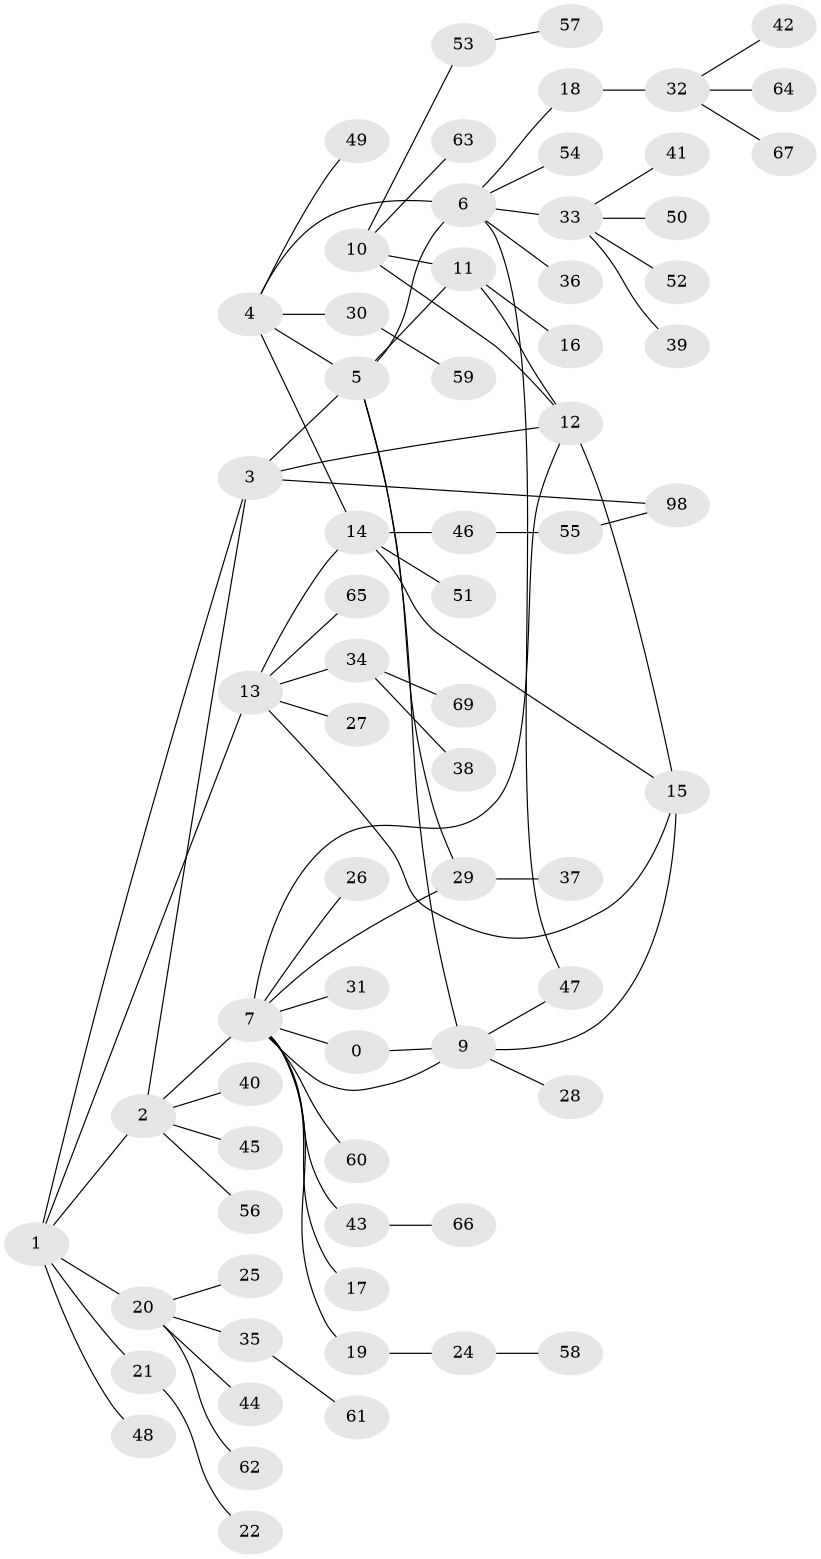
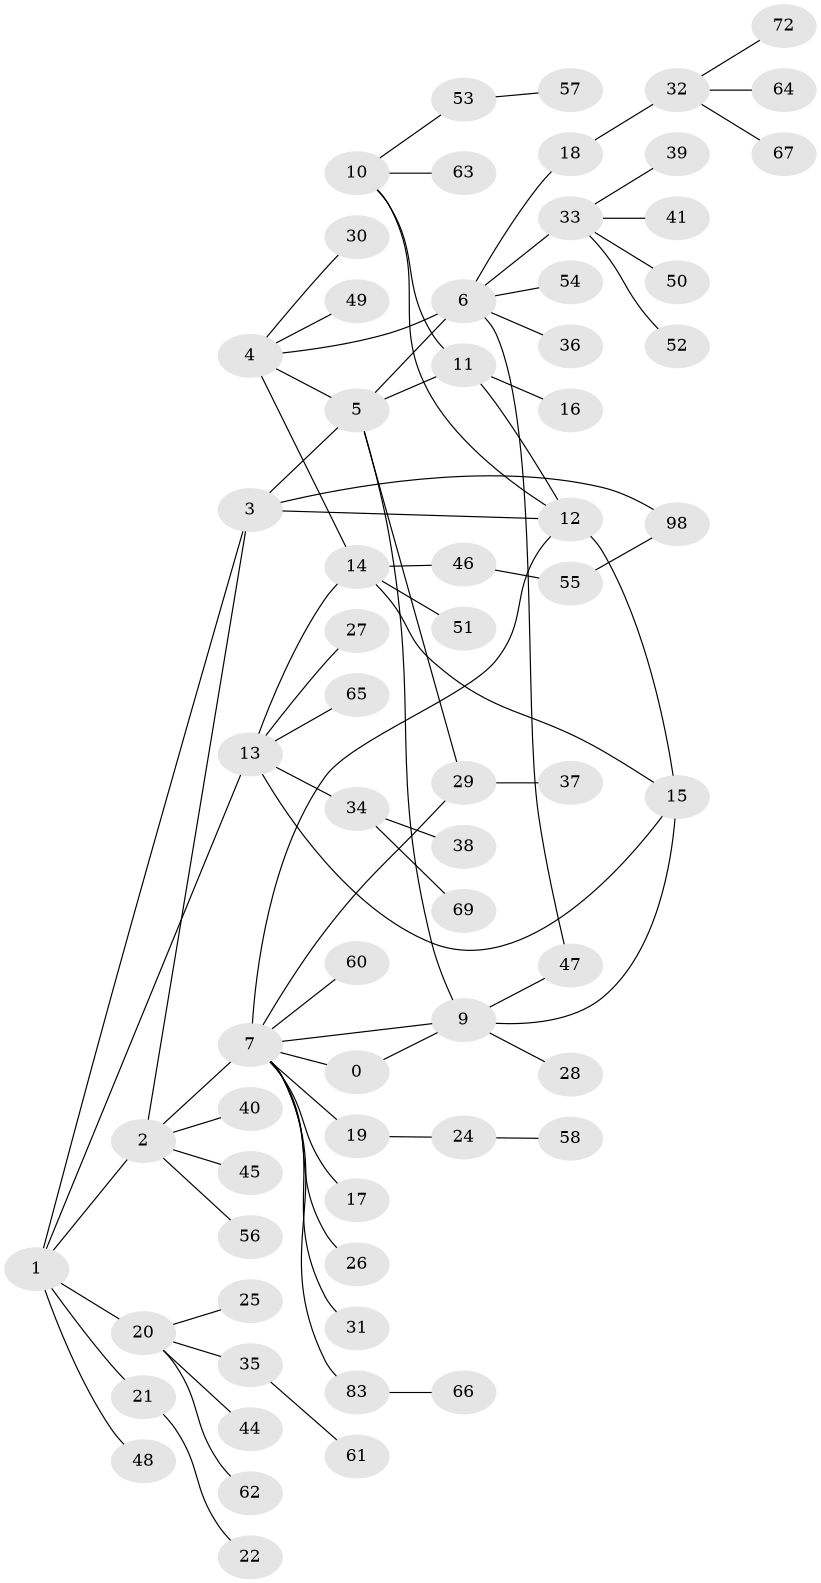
node "42": label "42" -> "72"
node "59": removed
node "43": label "43" -> "83"
